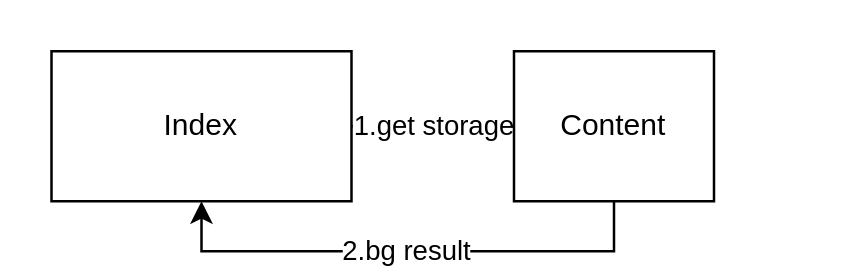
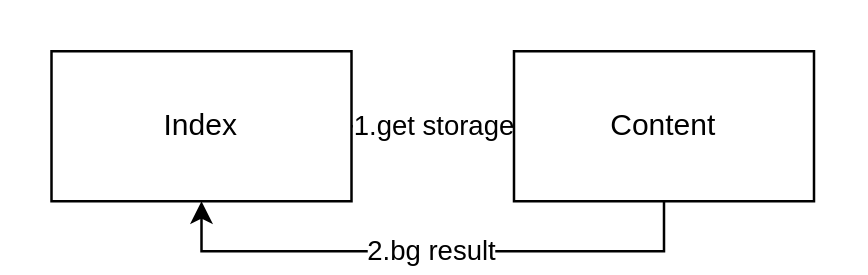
node "Content": size 200x150 -> 300x150
